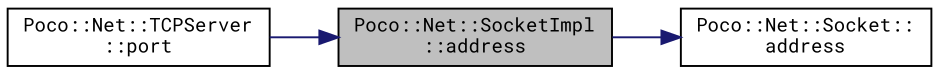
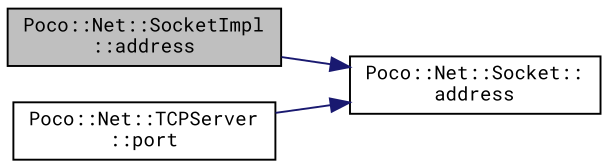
edge "Poco::Net::TCPServer ::port" -> "Poco::Net::SocketImpl ::address": now "Poco::Net::TCPServer ::port" -> "Poco::Net::Socket:: address"
